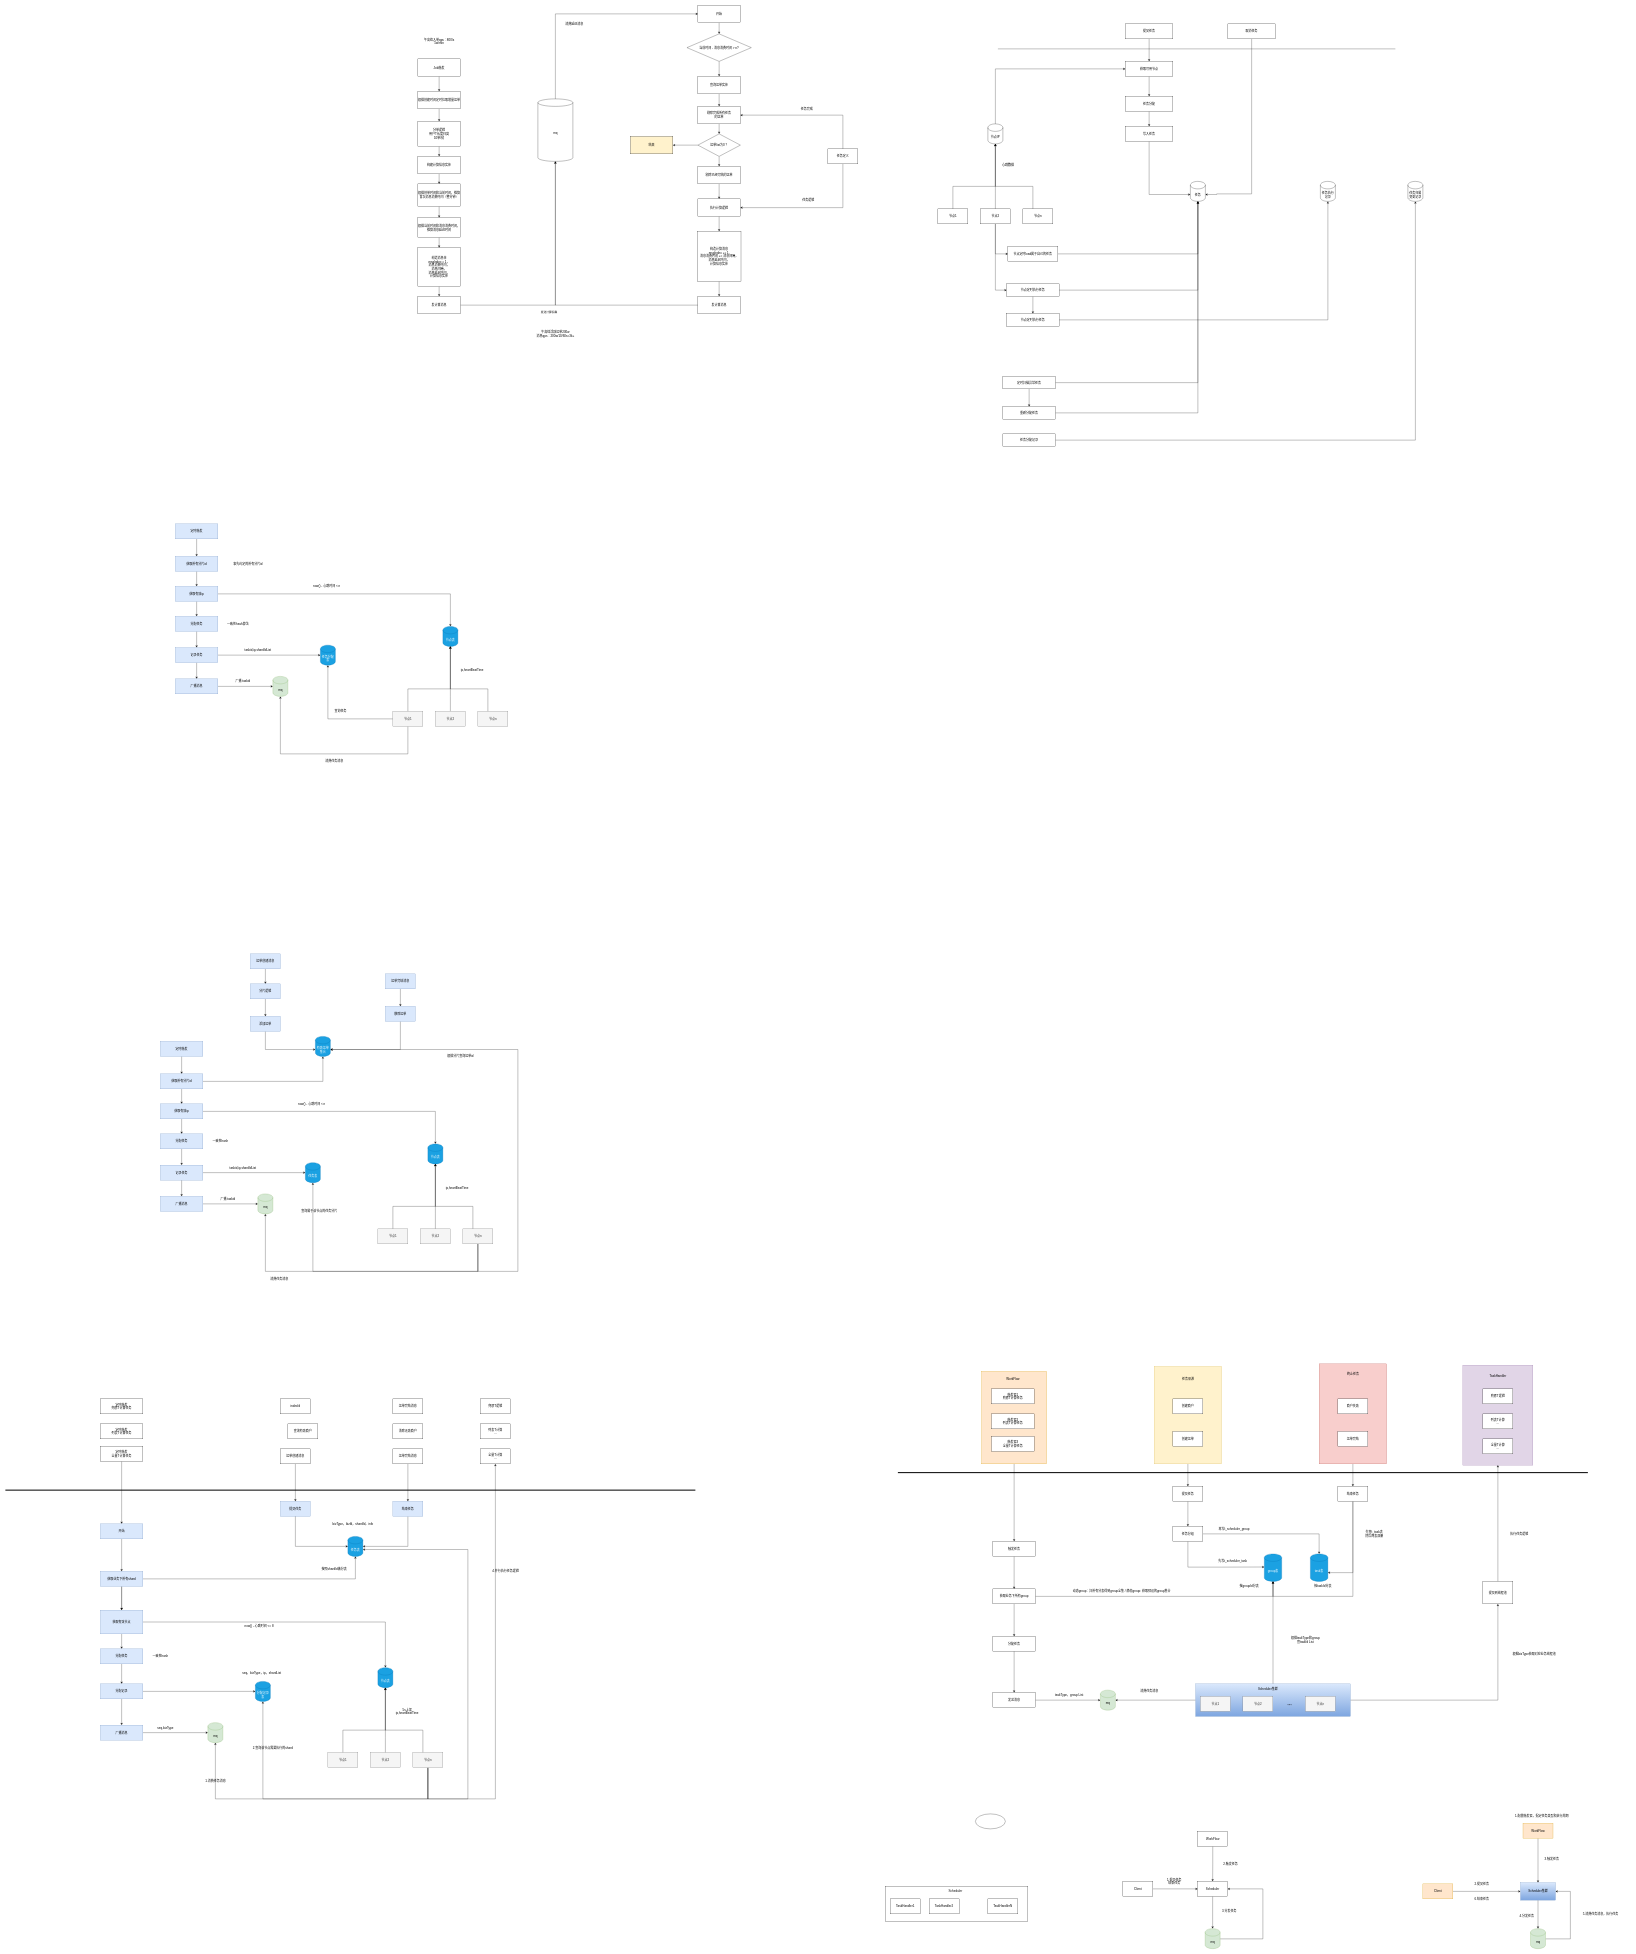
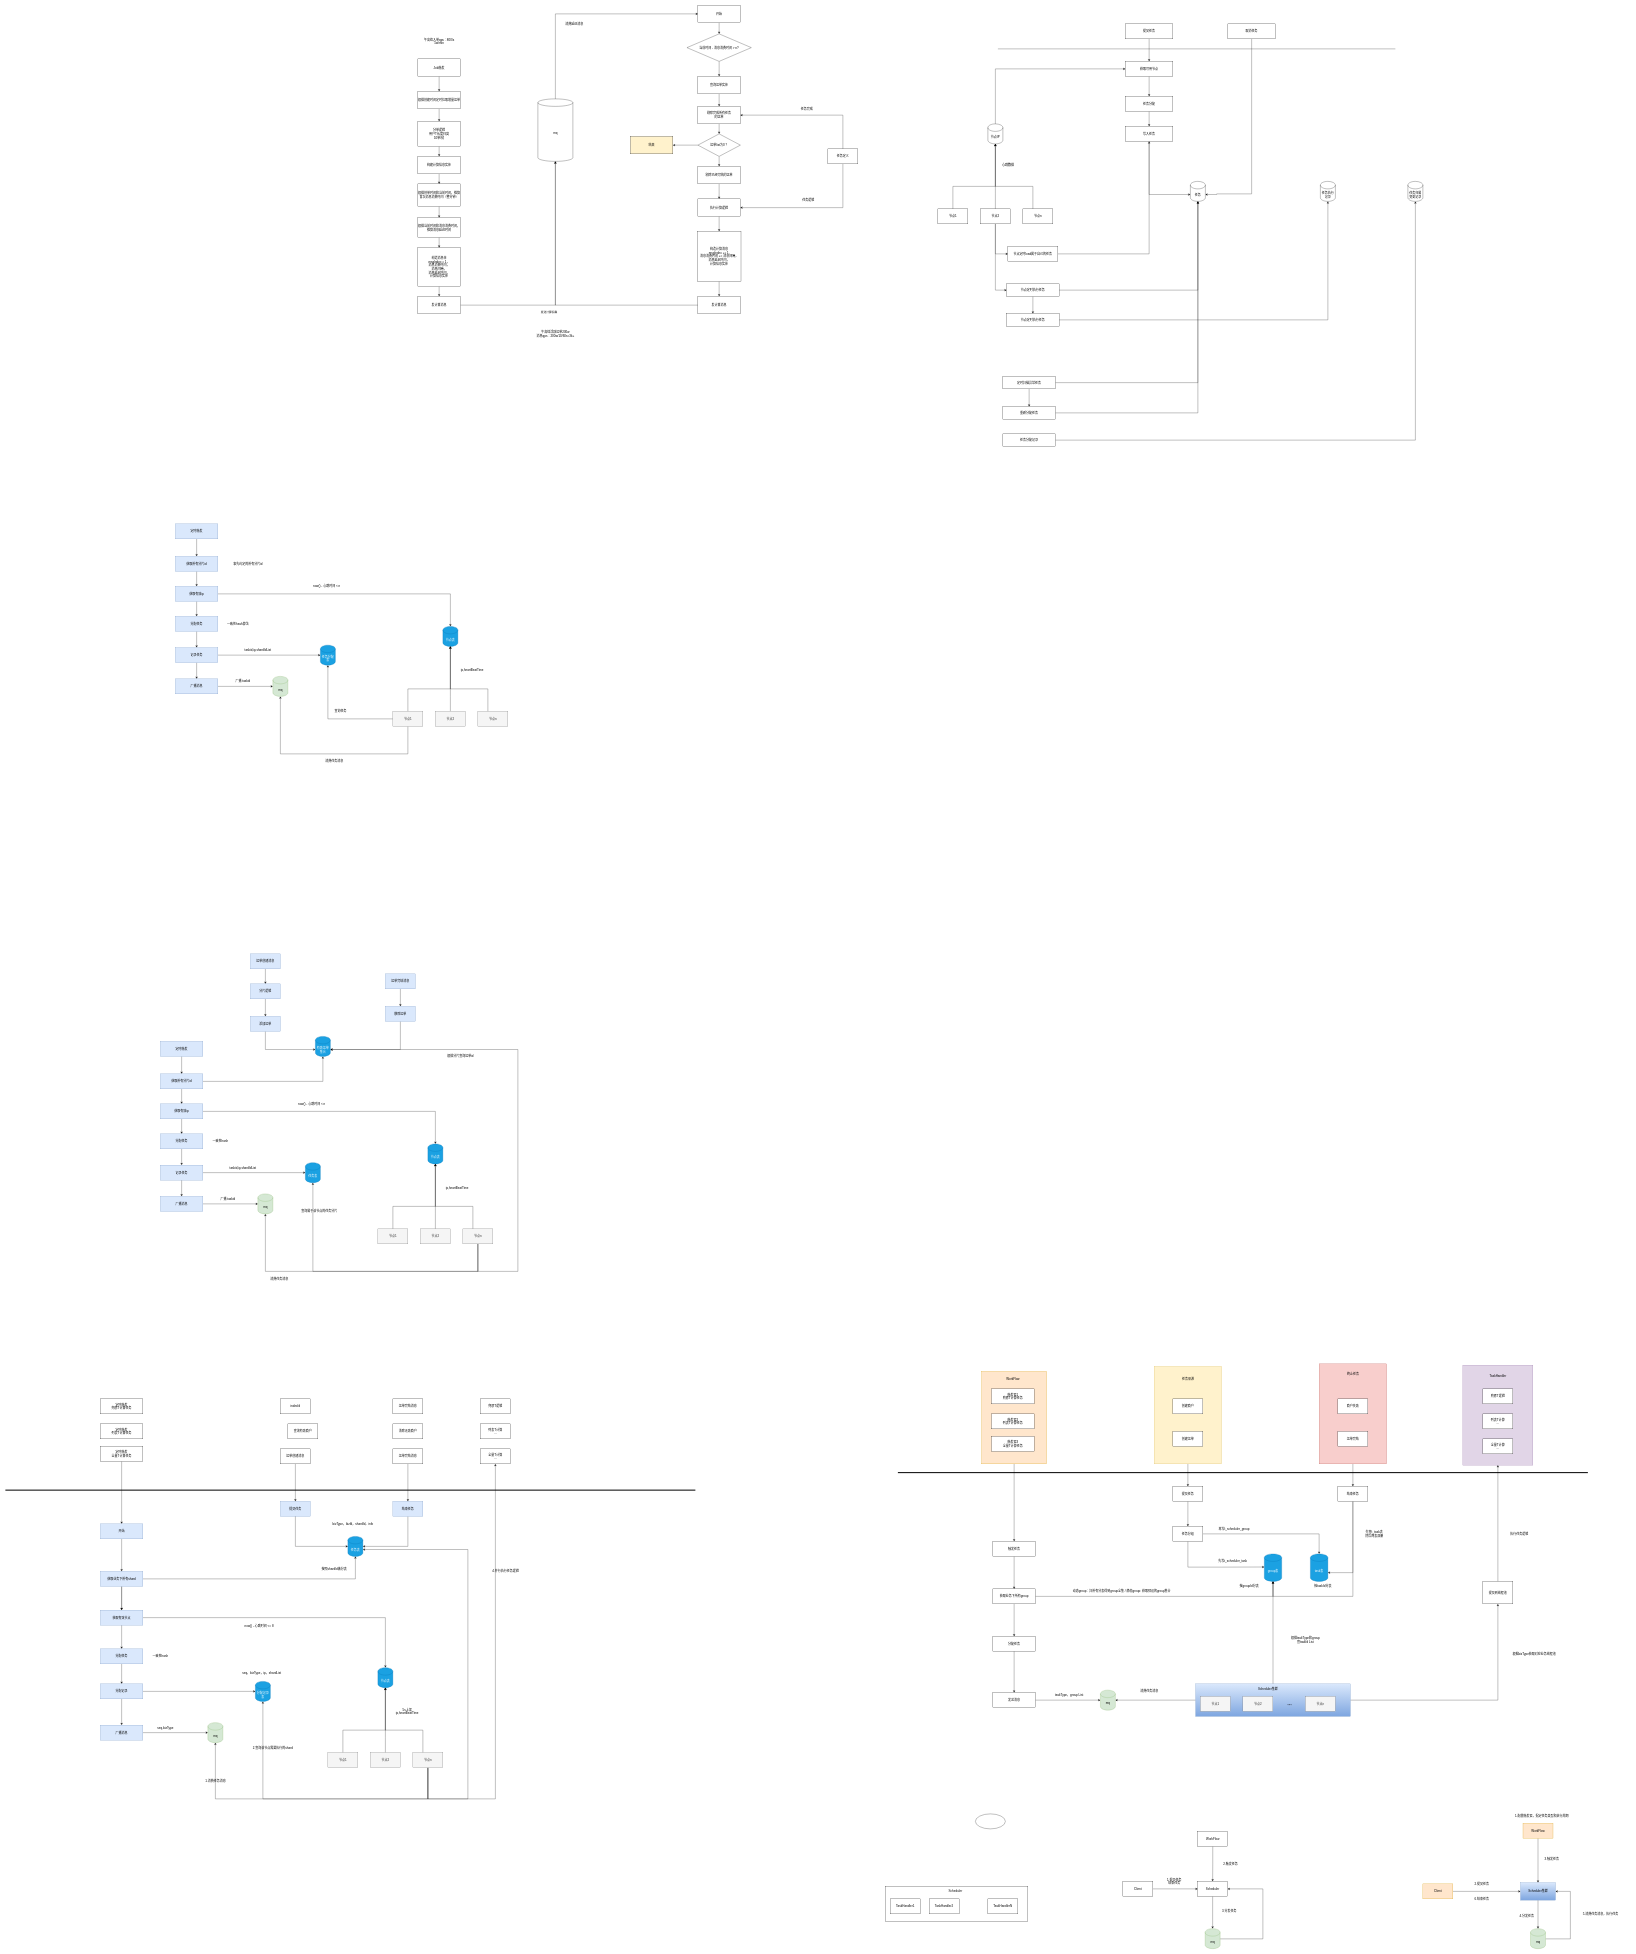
edge "节点定时load属于自己的任务" -> "任务": now "节点定时load属于自己的任务" -> "写入任务"
node "获取有效节点": size 43x24 -> 43x15
